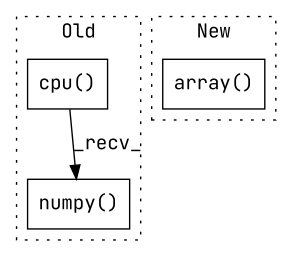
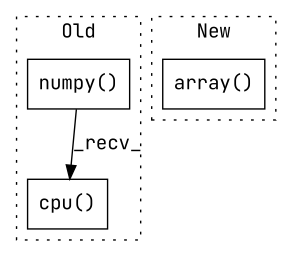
edge "cpu()" -> "numpy()": reversed
